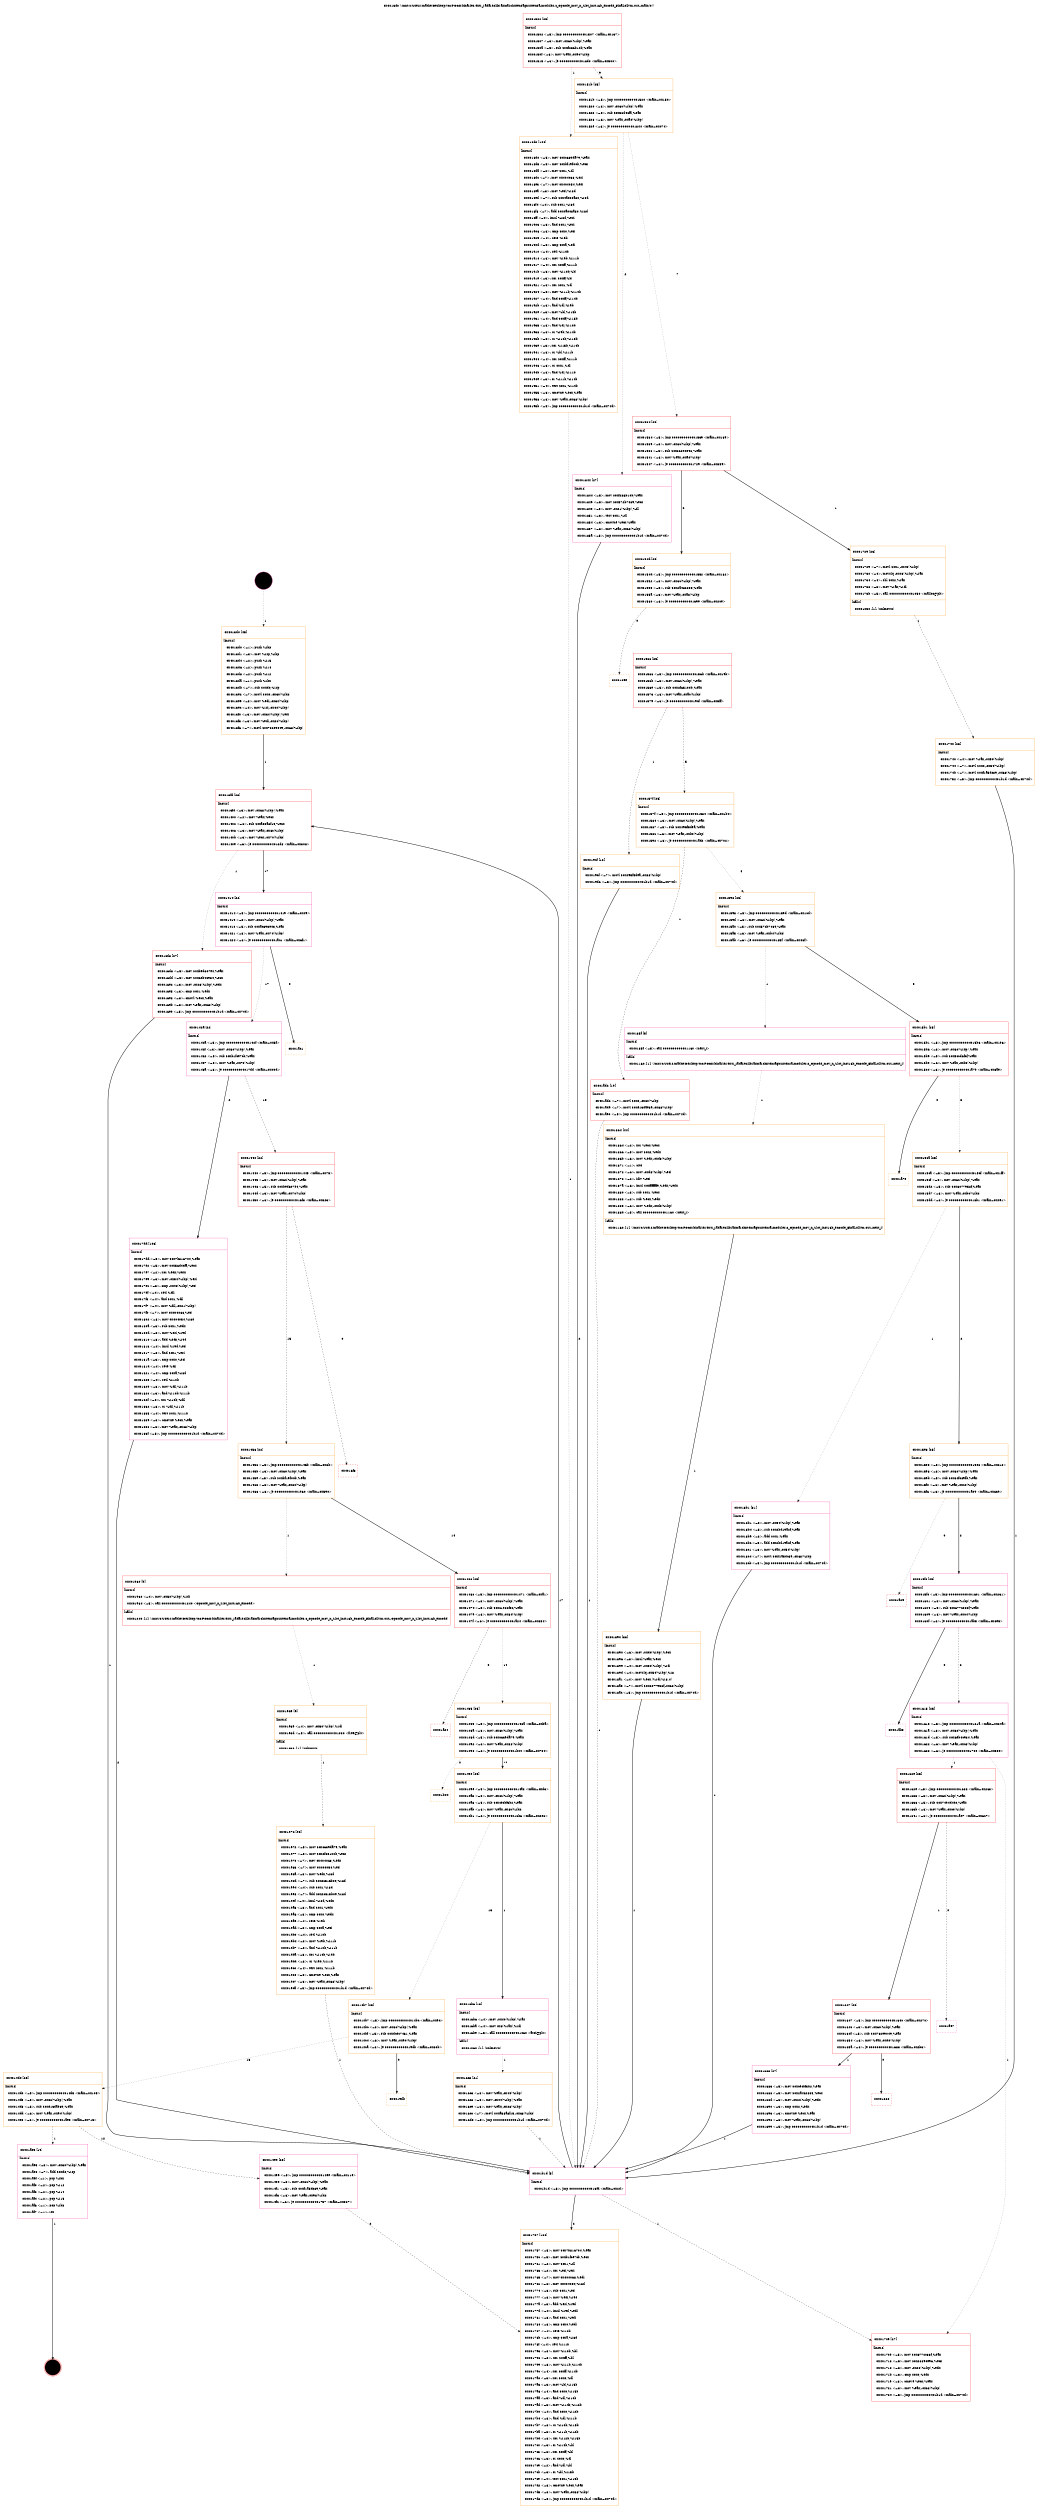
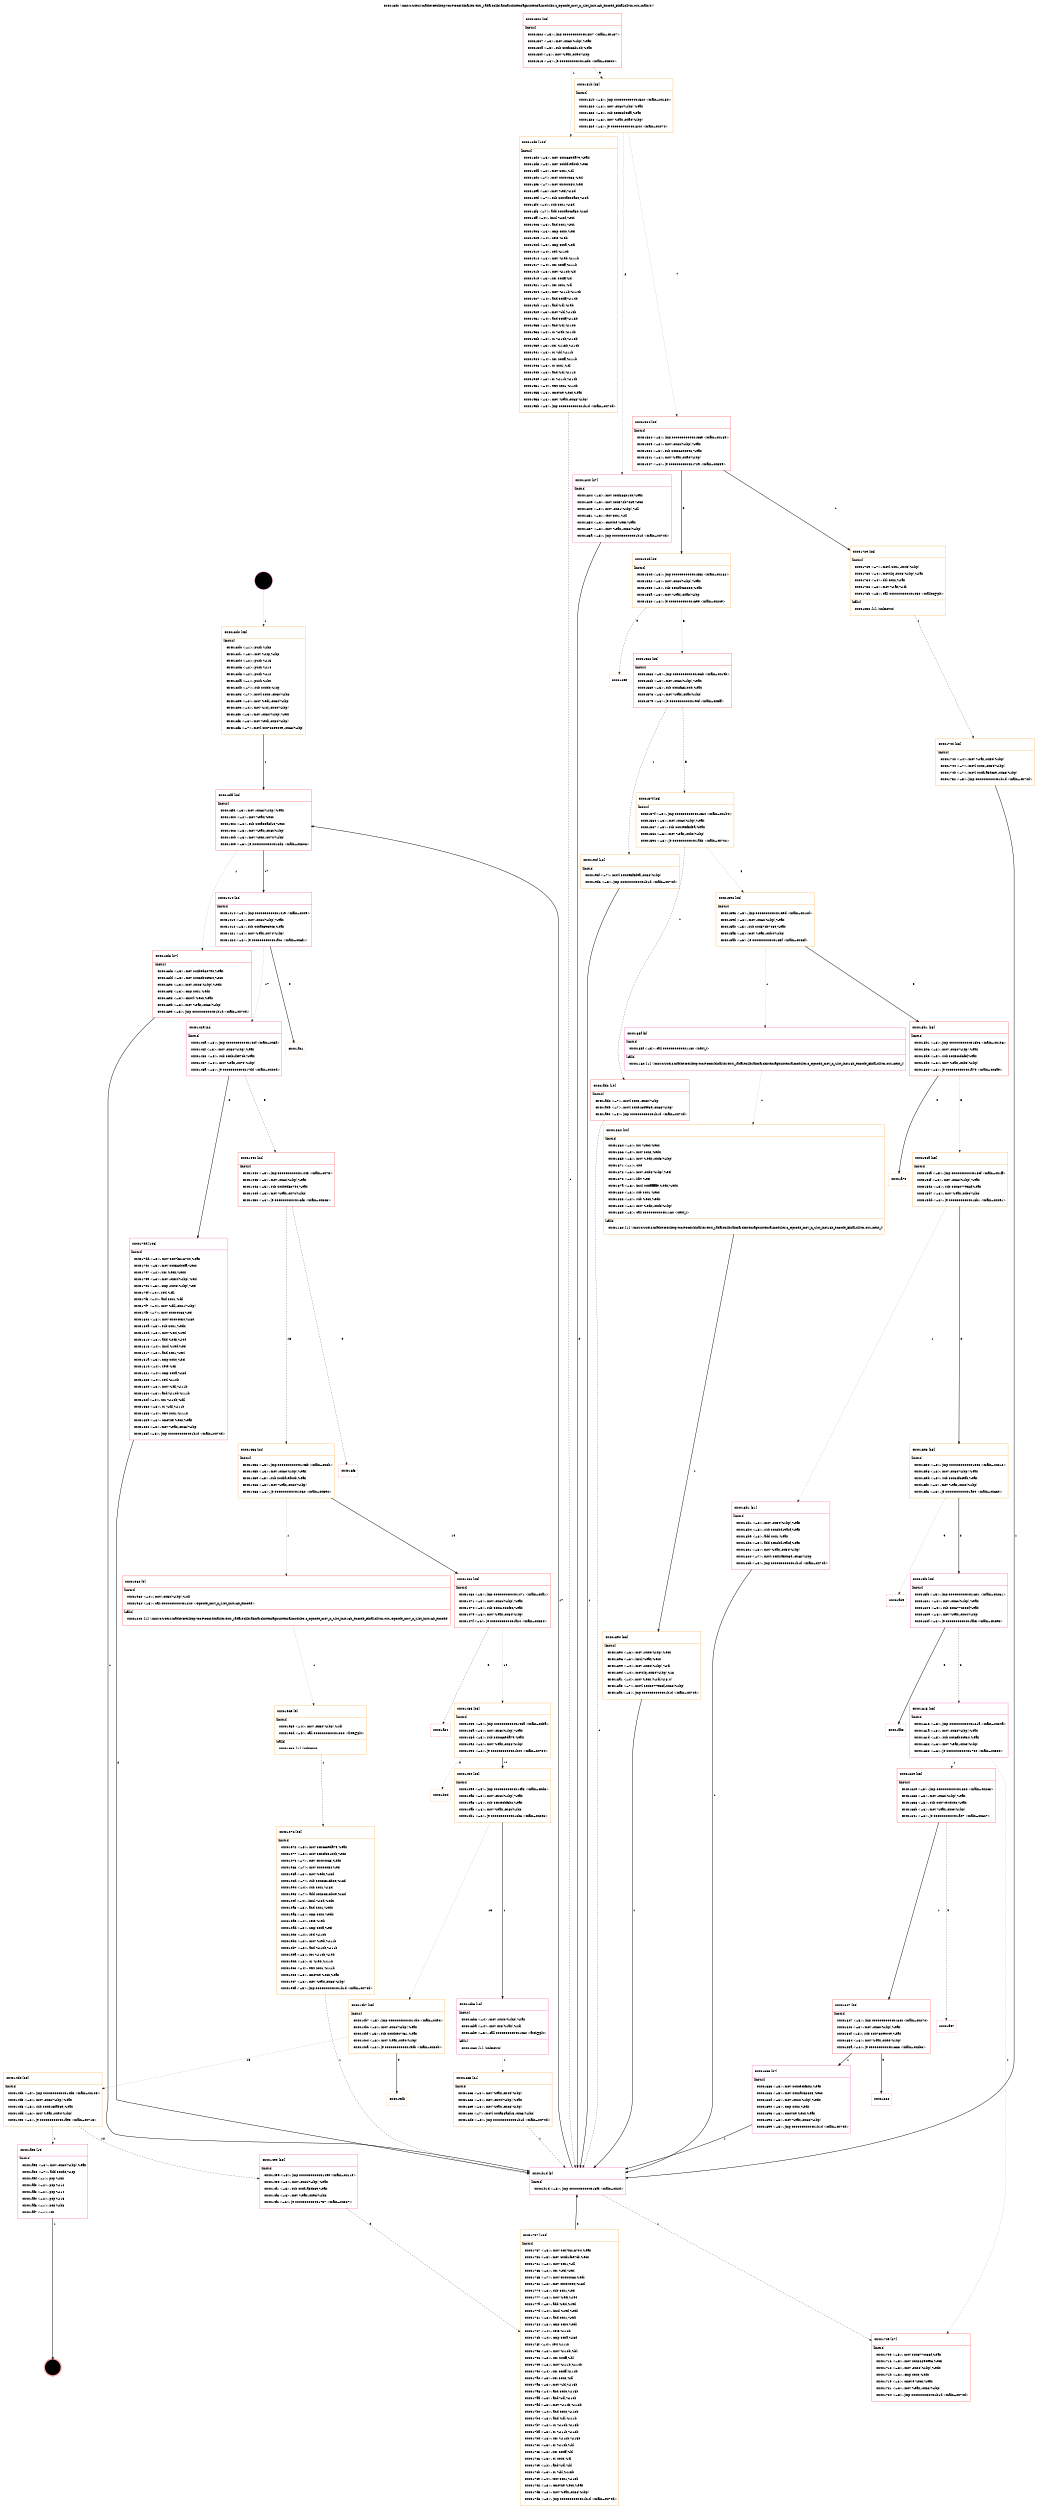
edge "0x40154d [25]" -> "0x401566 [25]": added, label "6"
edge "0x40142a [22]" -> "0x401440 [22]": label " 15" -> " 5"
edge "0x4018d0 [144]" -> "0x401b1d [5]": style dotted -> dashed
edge "0x401b1d [5]" -> "0x401757 [134]": reversed
